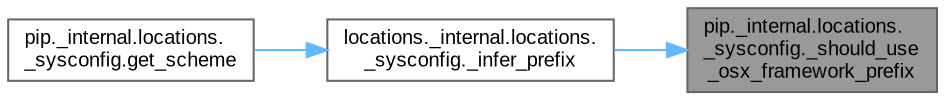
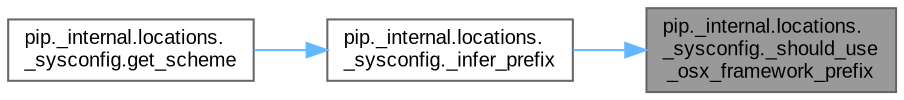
node "locations._internal.locations. _sysconfig._infer_prefix": label "locations._internal.locations. _sysconfig._infer_prefix" -> "pip._internal.locations. _sysconfig._infer_prefix"
